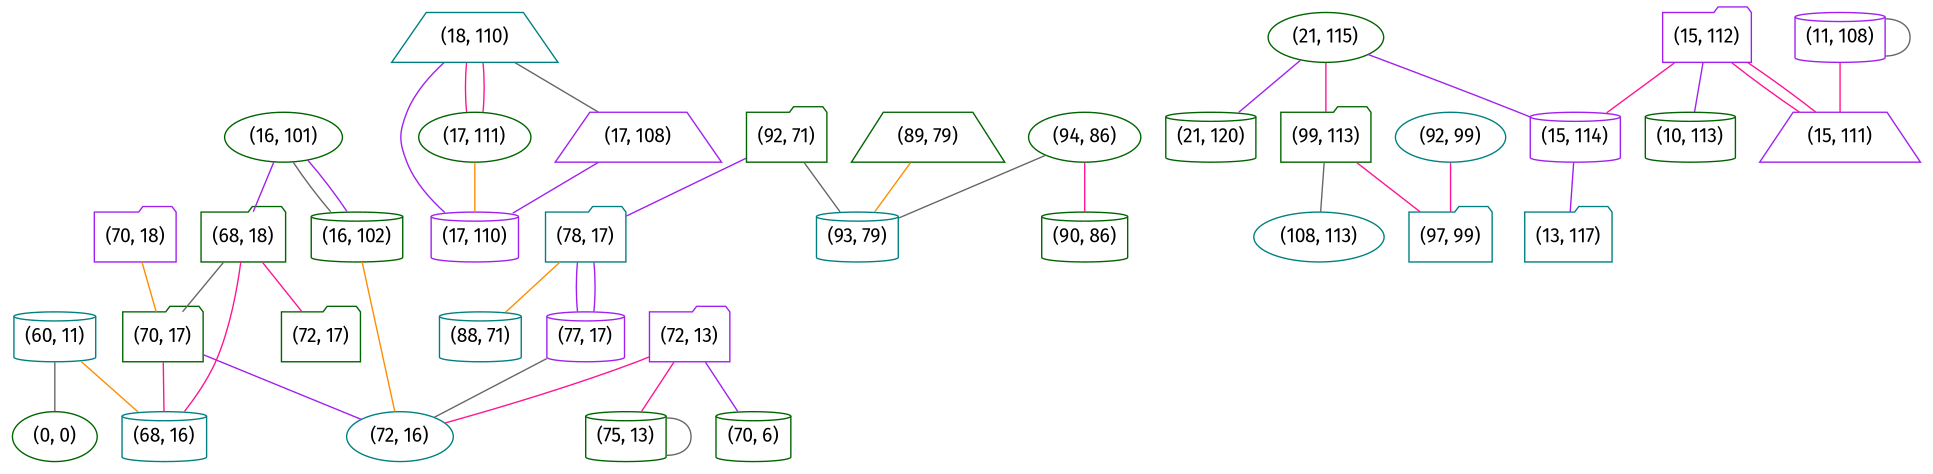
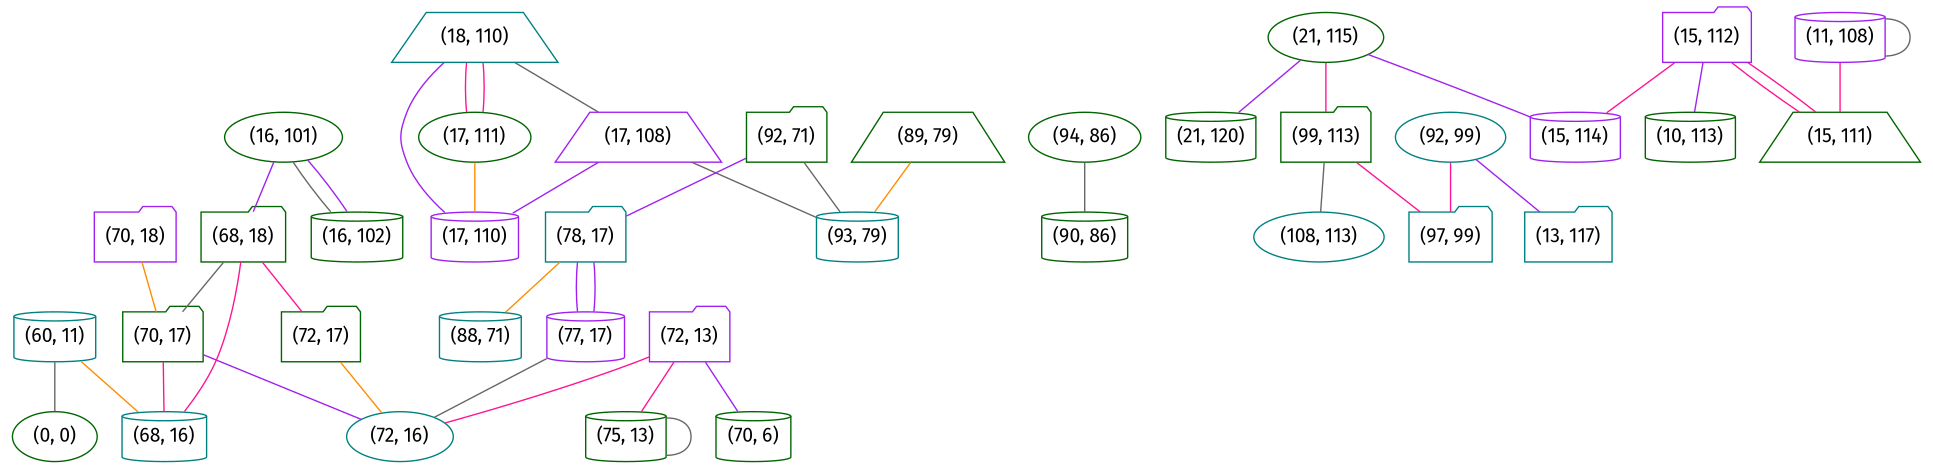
node "(15, 111)": color purple -> darkgreen
edge "(94, 86)" -- "(93, 79)": now "(17, 108)" -- "(93, 79)"
edge "(94, 86)" -- "(90, 86)": color deeppink -> gray40
edge "(15, 114)" -- "(13, 117)": now "(92, 99)" -- "(13, 117)"
edge "(16, 102)" -- "(72, 16)": now "(72, 17)" -- "(72, 16)"
